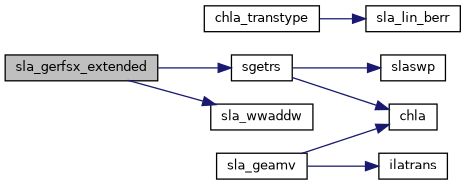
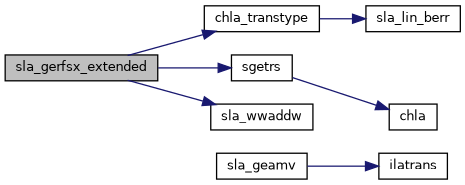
edge "sla_gerfsx_extended" -> "chla_transtype": added
node "slaswp": removed
edge "sla_geamv" -> "chla": removed
